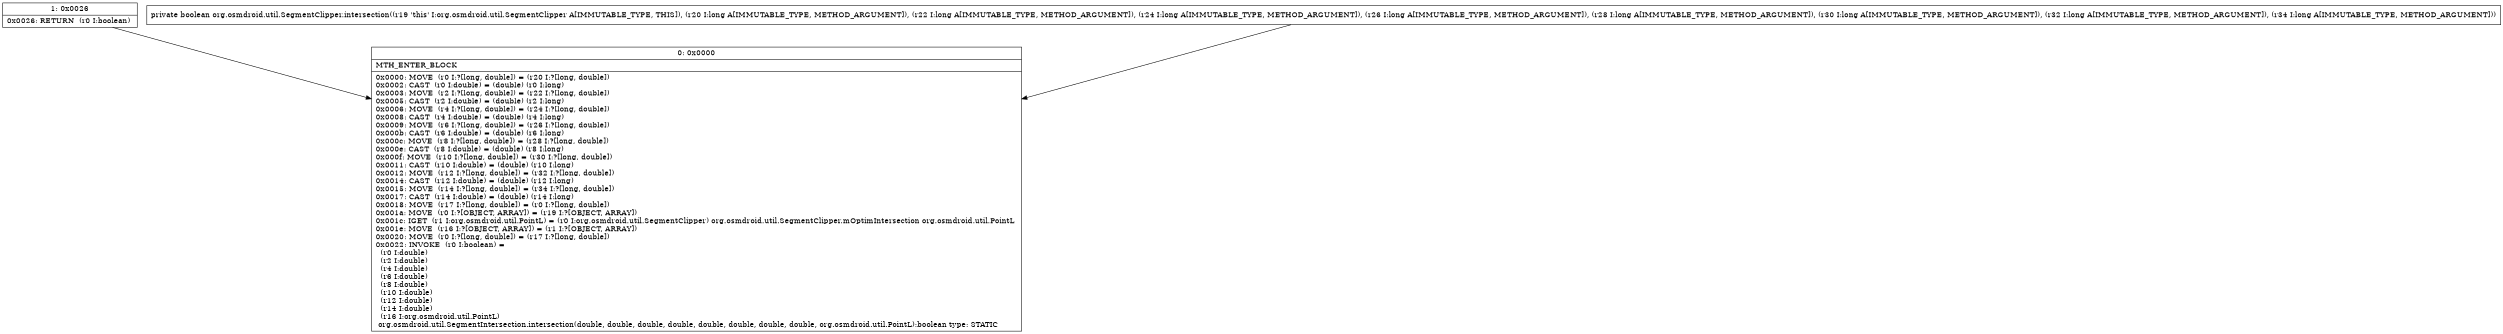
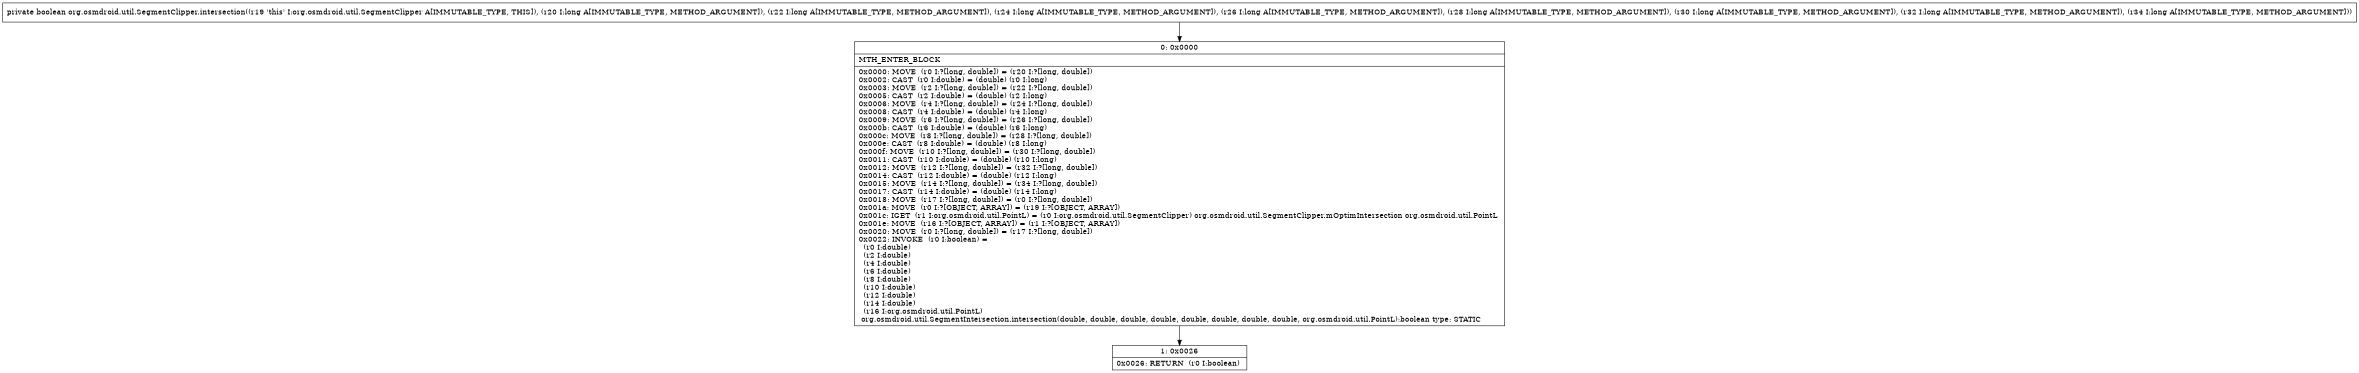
edge "1: 0x0026" -> "0: 0x0000": reversed
